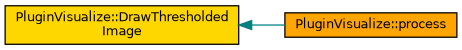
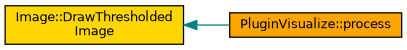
node "PluginVisualize::DrawThresholded Image": label "PluginVisualize::DrawThresholded Image" -> "Image::DrawThresholded Image"
